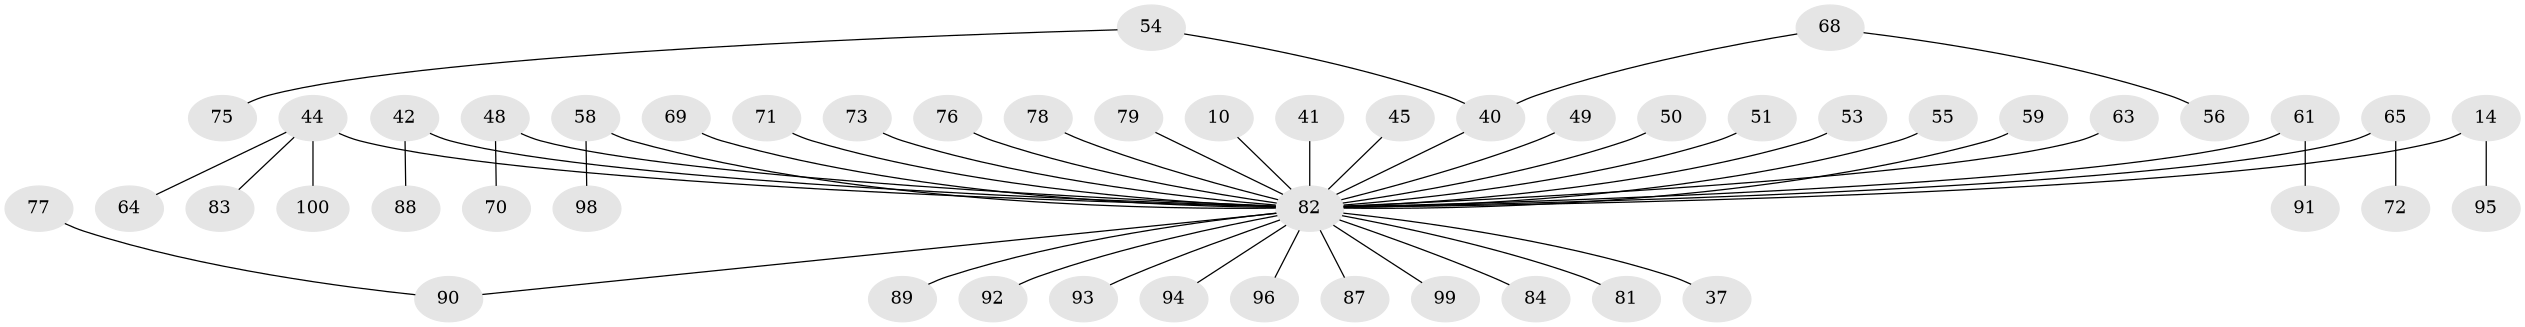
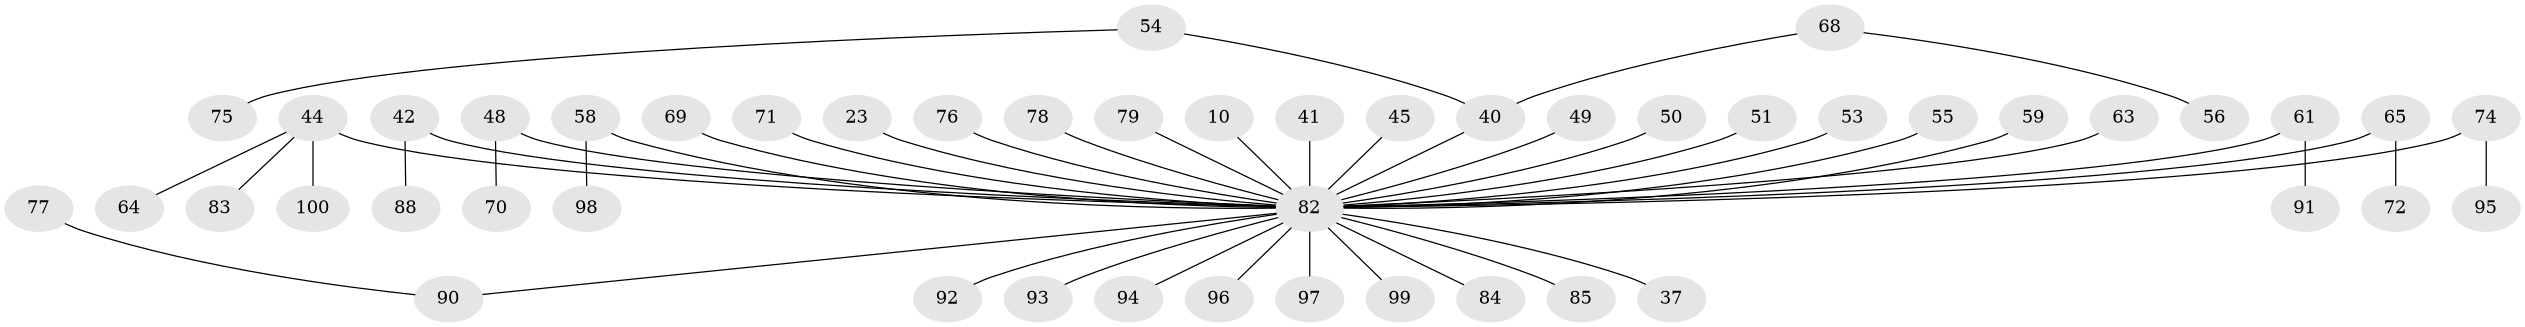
node "73": label "73" -> "23"
node "14": label "14" -> "74"
node "89": removed
node "87": label "87" -> "97"
node "81": label "81" -> "85"
